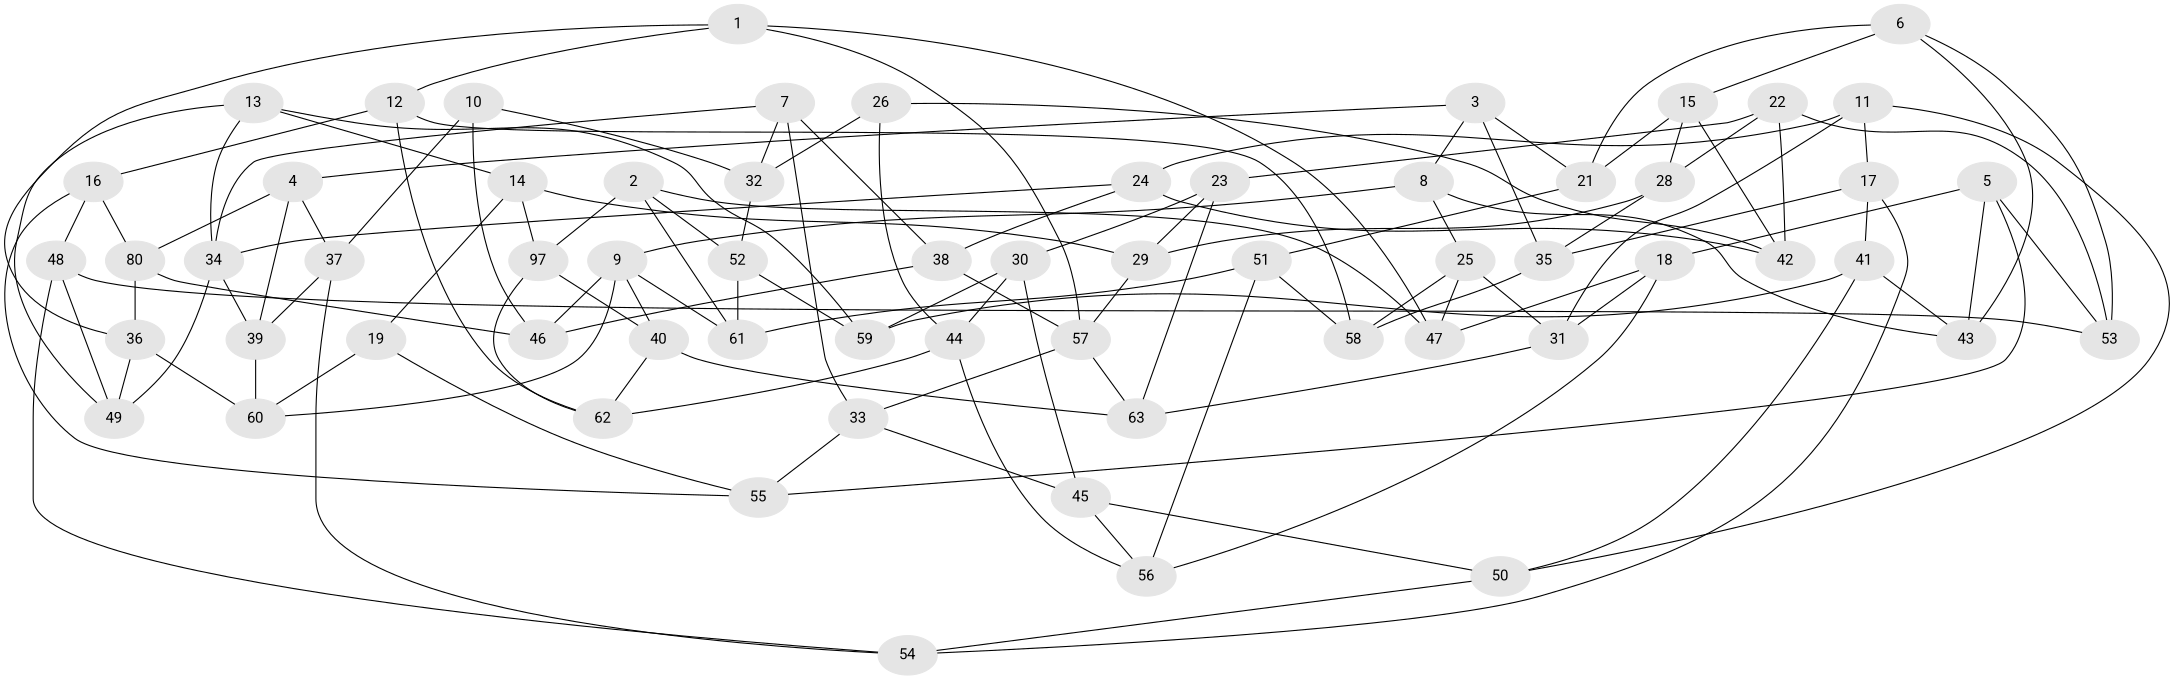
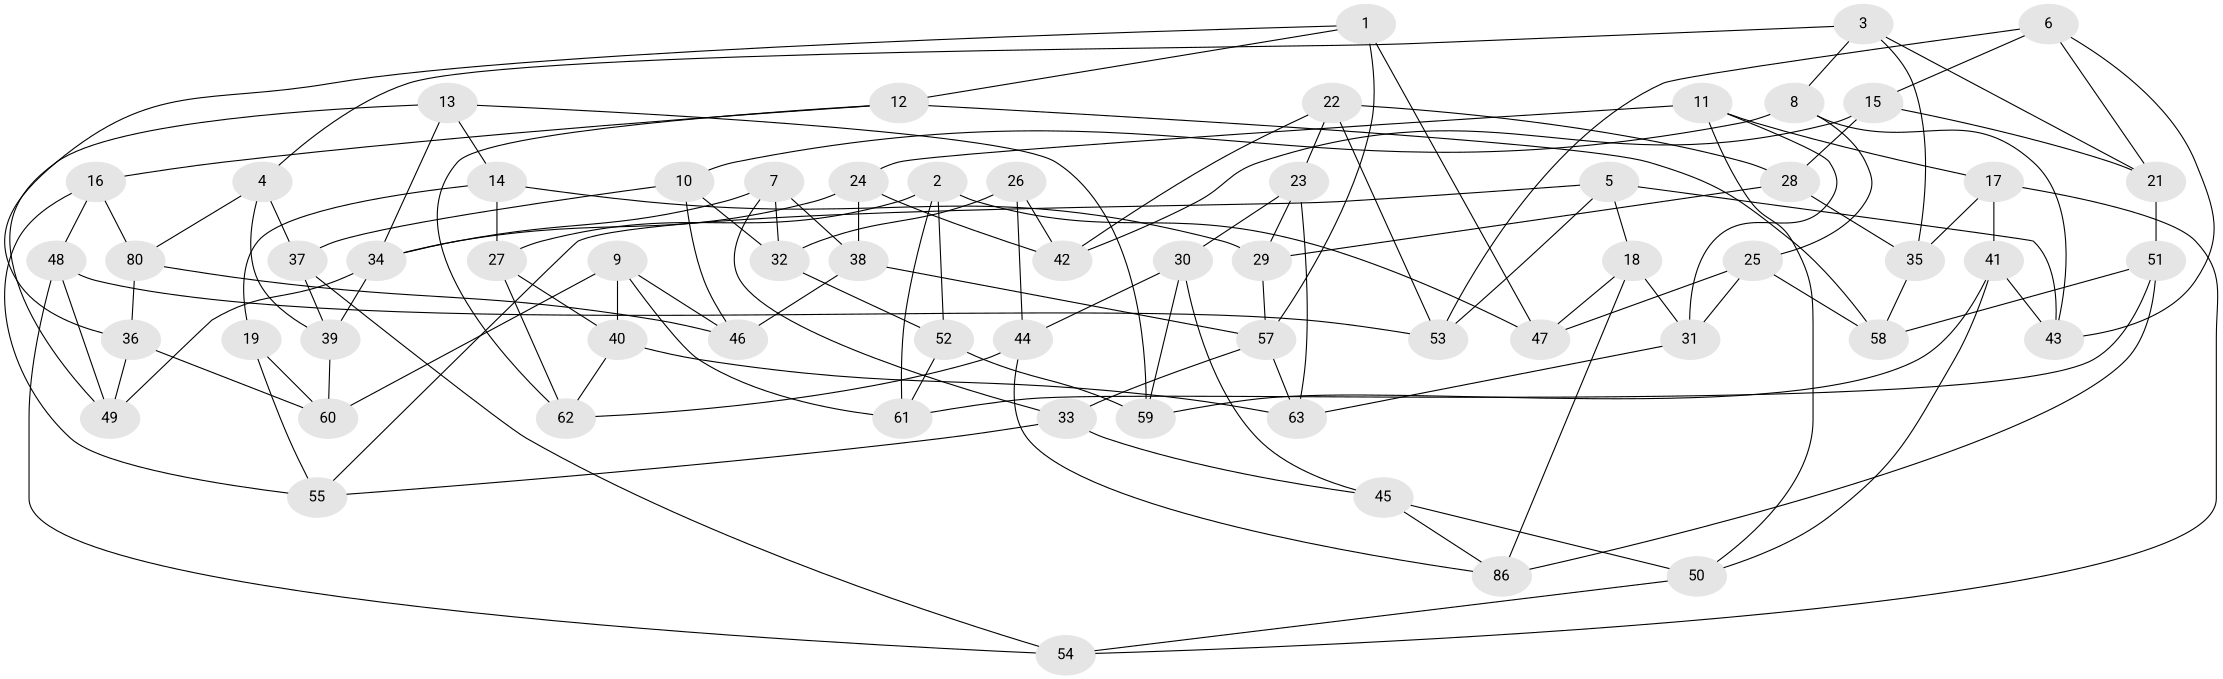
edge "8" -- "9": now "8" -- "10"
node "97": label "97" -> "27"
node "56": label "56" -> "86"
